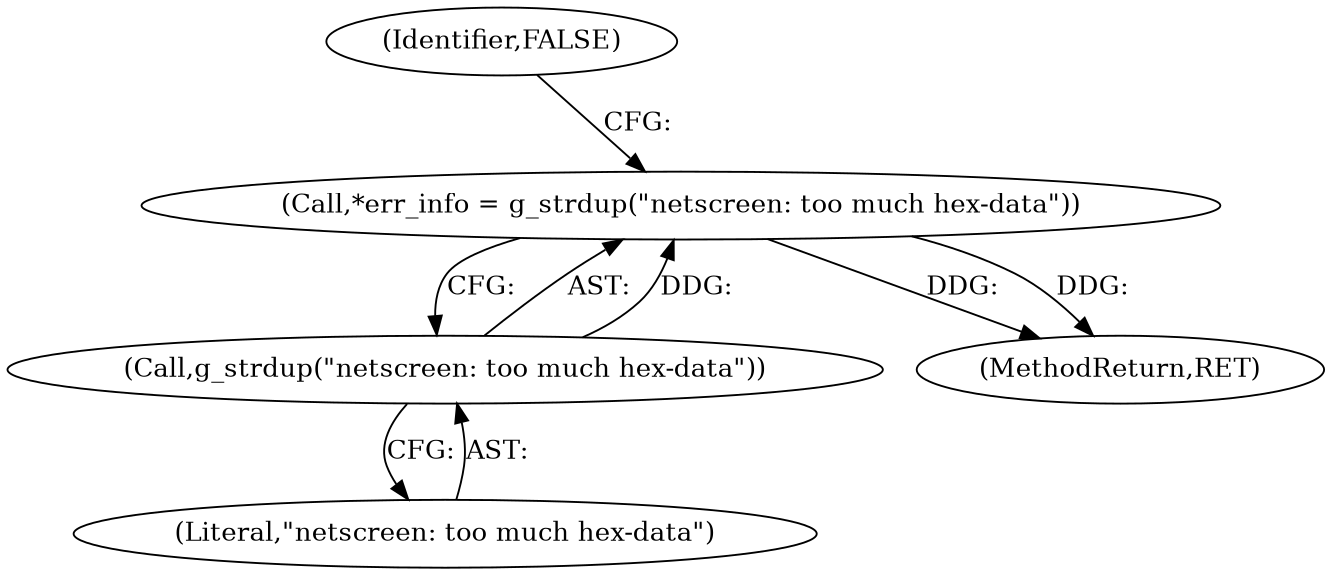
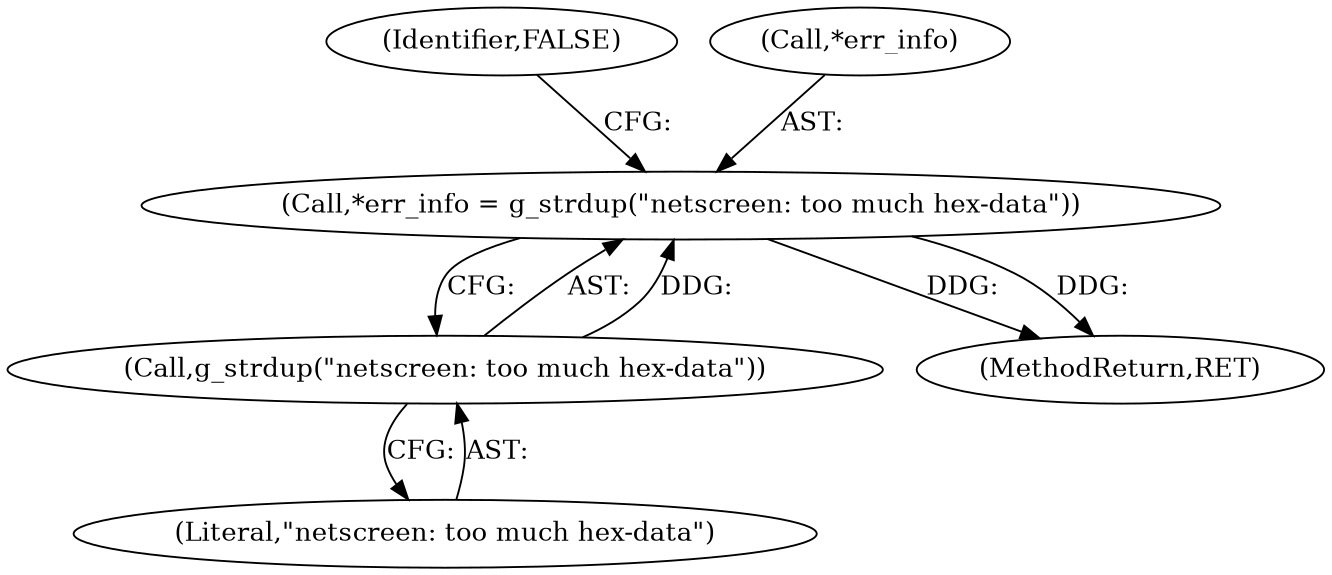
node "(Call,*err_info)": added
